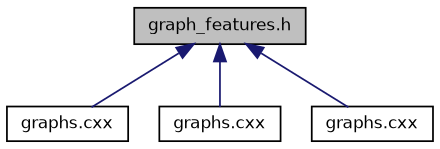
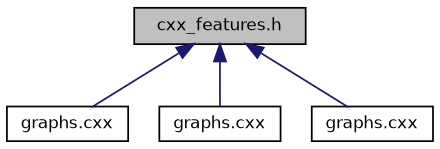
node "graph_features.h": label "graph_features.h" -> "cxx_features.h"
